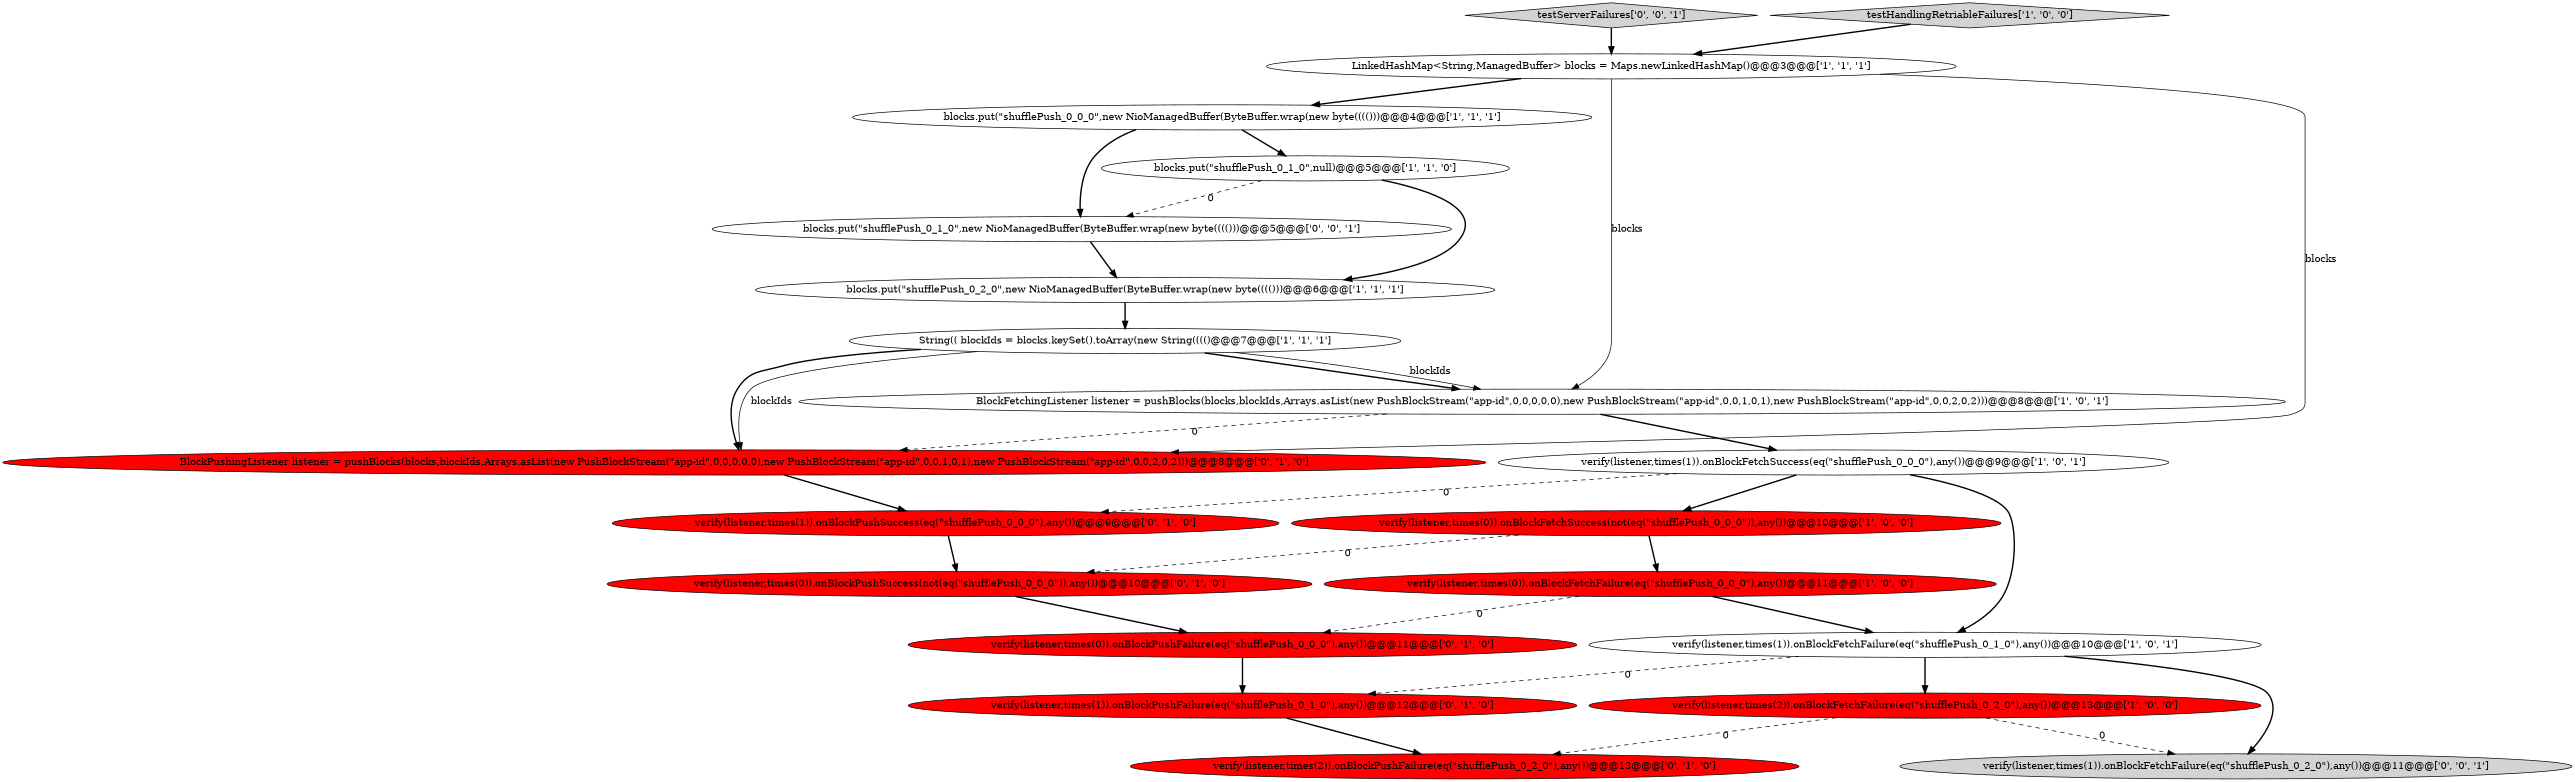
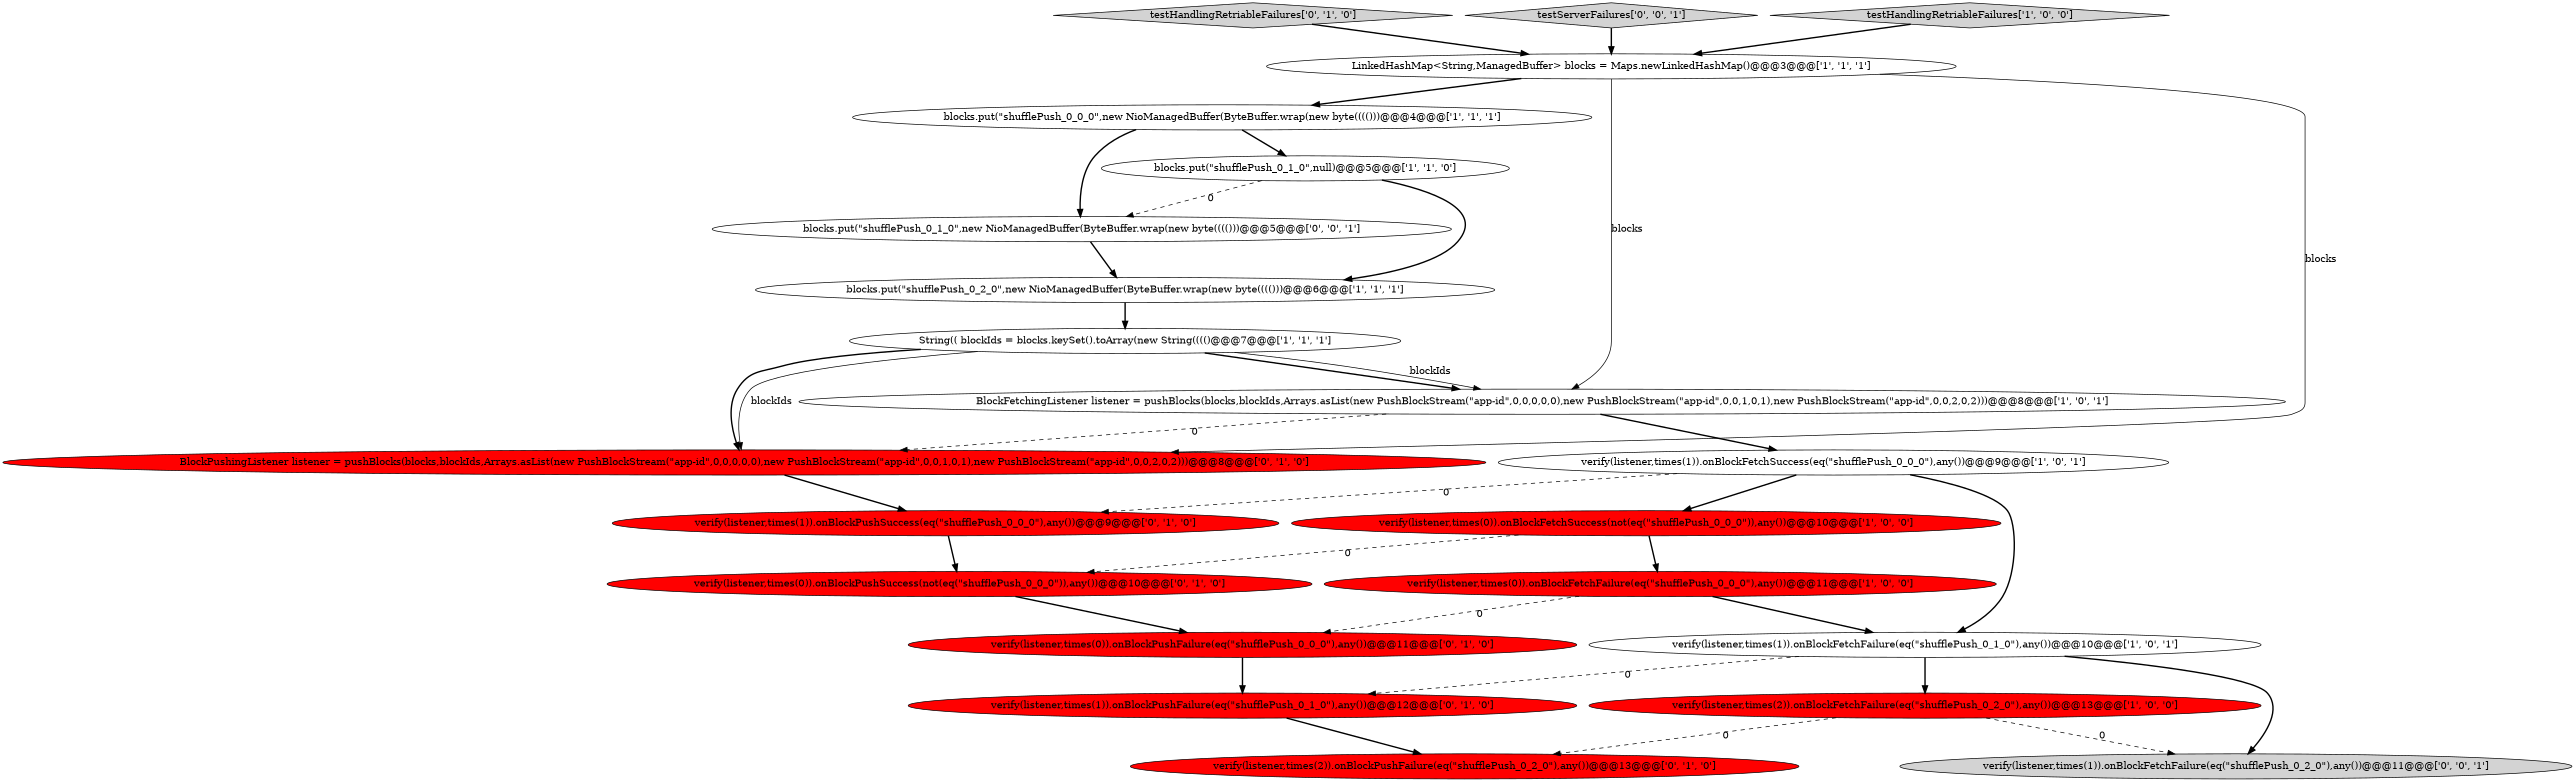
node "testHandlingRetriableFailures['0', '1', '0']": added
